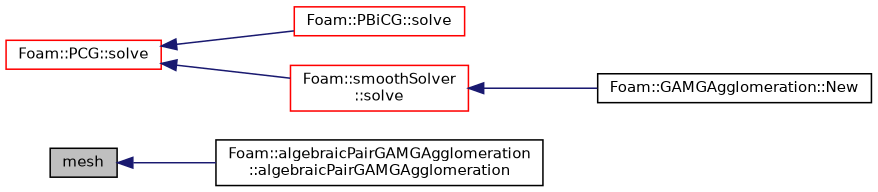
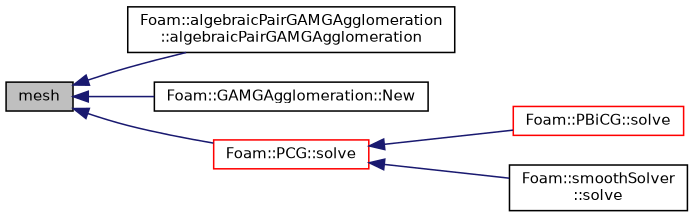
node "Foam::smoothSolver ::solve": color red -> black
edge "Foam::GAMGAgglomeration::New" -> "Foam::smoothSolver ::solve": now "Foam::GAMGAgglomeration::New" -> "mesh"
edge "Foam::PCG::solve" -> "mesh": added
